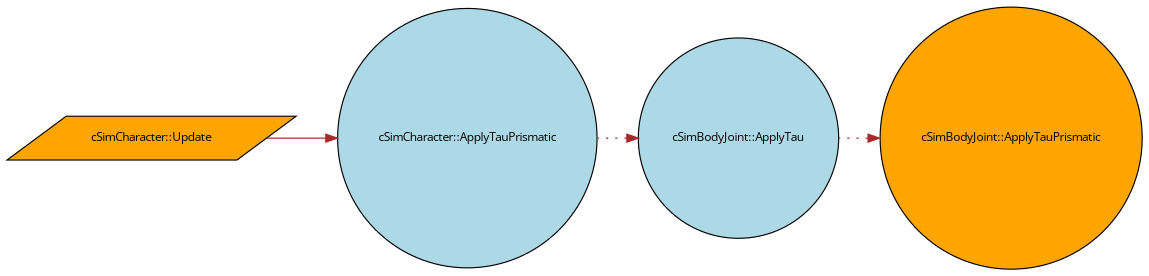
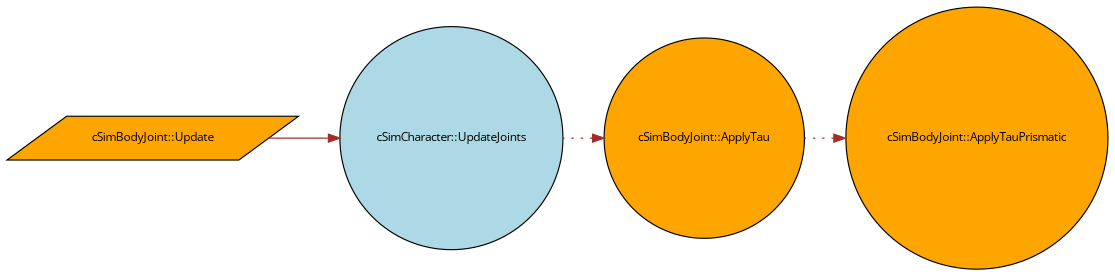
node "cSimCharacter::Update": label "cSimCharacter::Update" -> "cSimBodyJoint::Update"
node "cSimCharacter::ApplyTauPrismatic": label "cSimCharacter::ApplyTauPrismatic" -> "cSimCharacter::UpdateJoints"
node "cSimBodyJoint::ApplyTau": fillcolor lightblue -> orange
